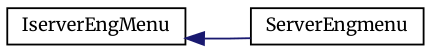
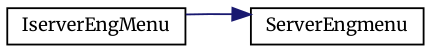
edge "ServerEngmenu" -> "IserverEngMenu": reversed
